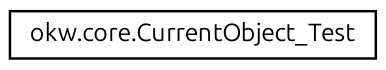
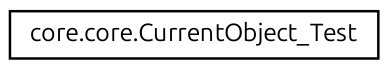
node "okw.core.CurrentObject_Test": label "okw.core.CurrentObject_Test" -> "core.core.CurrentObject_Test"
